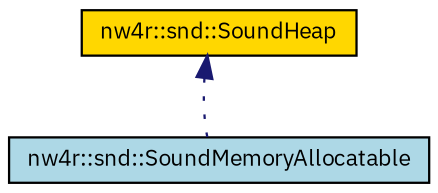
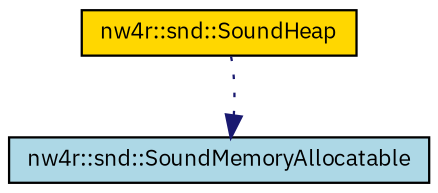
edge "nw4r::snd::SoundMemoryAllocatable" -> "nw4r::snd::SoundHeap": reversed
